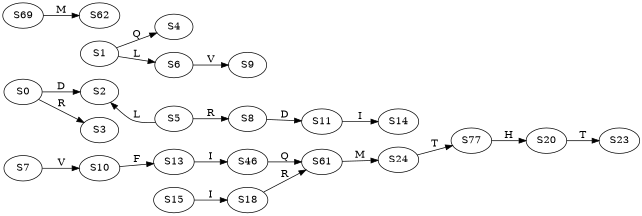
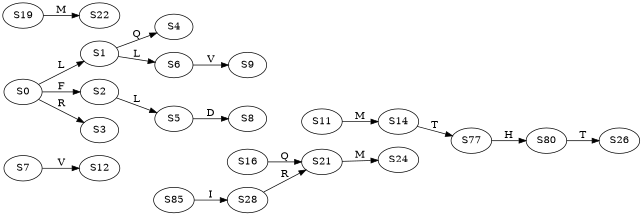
node "S69": label "S69" -> "S19"
node "S62": label "S62" -> "S22"
edge "S0" -> "S1": added, label "L"
edge "S0" -> "S2": label "D" -> "F"
edge "S5" -> "S8": label "R" -> "D"
edge "S11" -> "S14": label "I" -> "M"
edge "S8" -> "S11": removed, label "D"
edge "S5" -> "S2": reversed
node "S20": label "S20" -> "S80"
node "S23": label "S23" -> "S26"
edge "S24" -> "S77": now "S14" -> "S77"
node "S13": removed
node "S46": label "S46" -> "S16"
node "S61": label "S61" -> "S21"
node "S10": label "S10" -> "S12"
node "S15": label "S15" -> "S85"
node "S18": label "S18" -> "S28"
